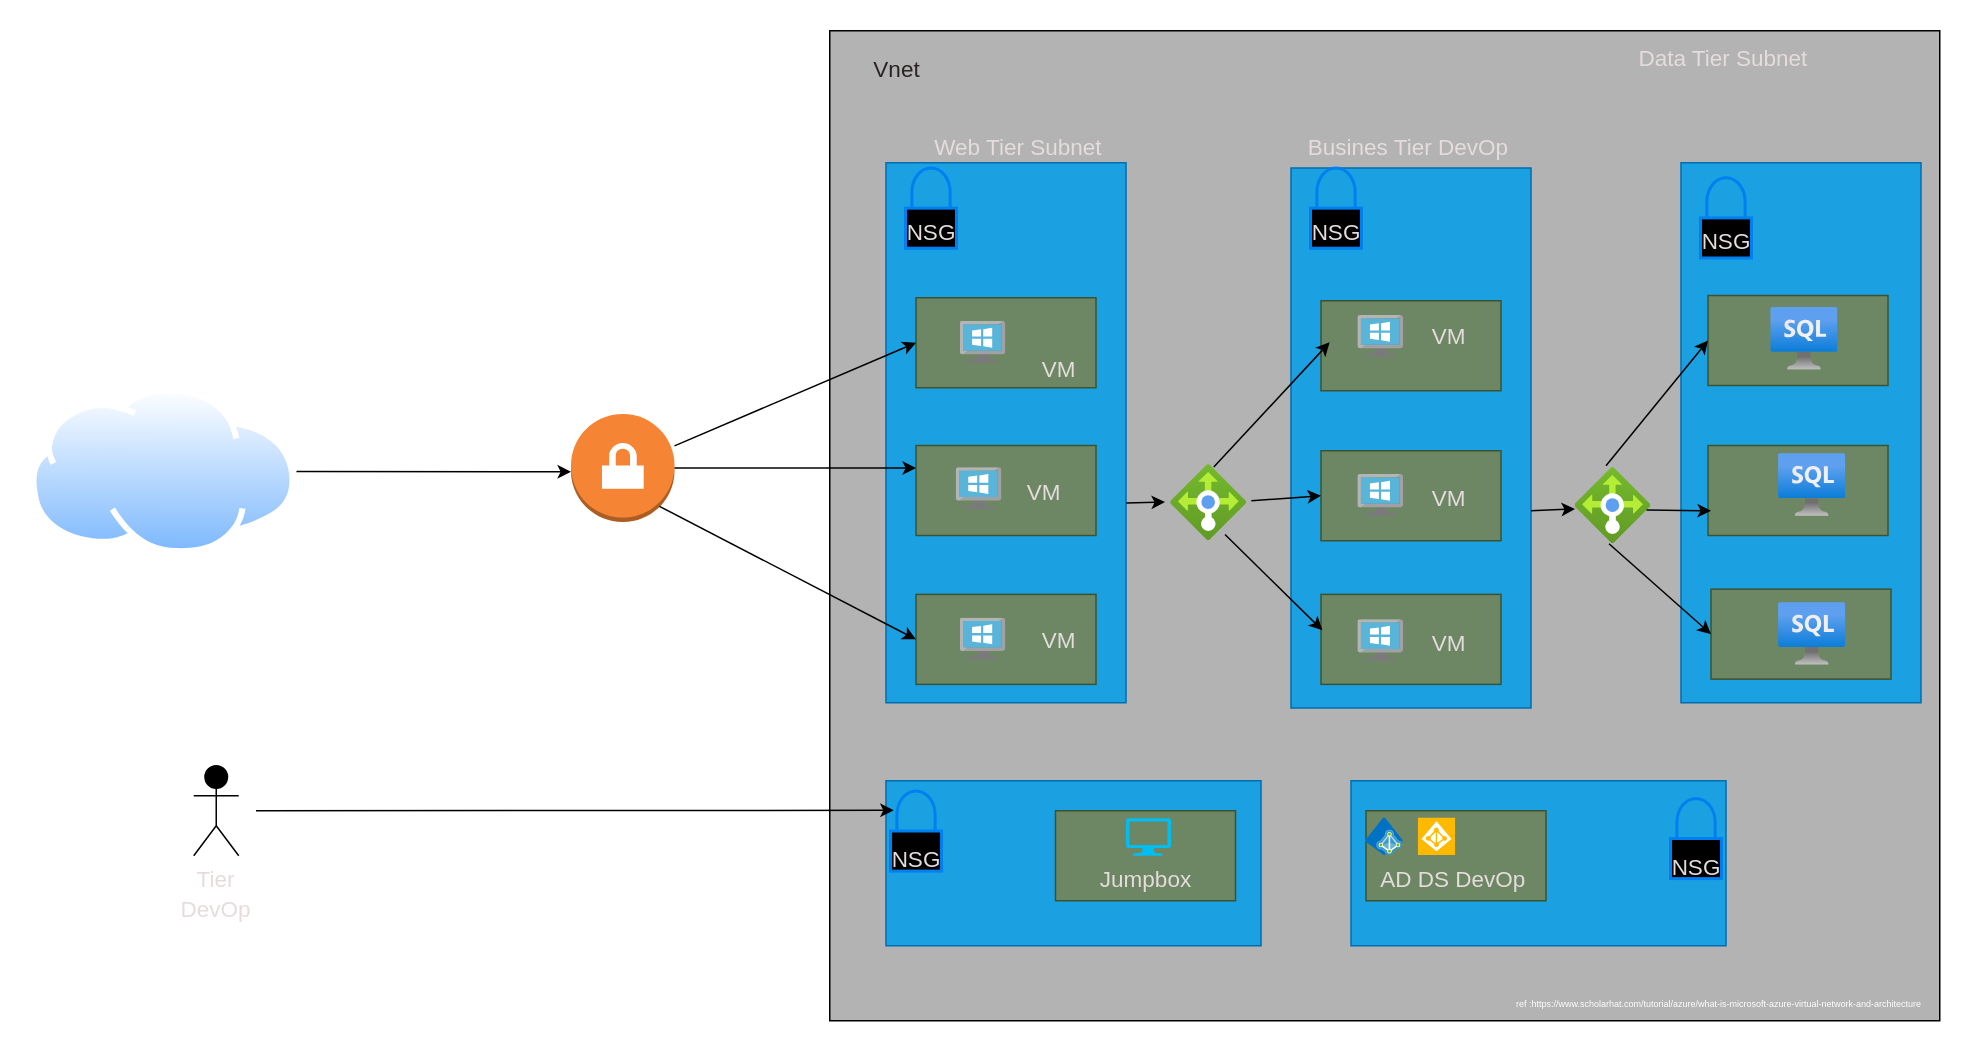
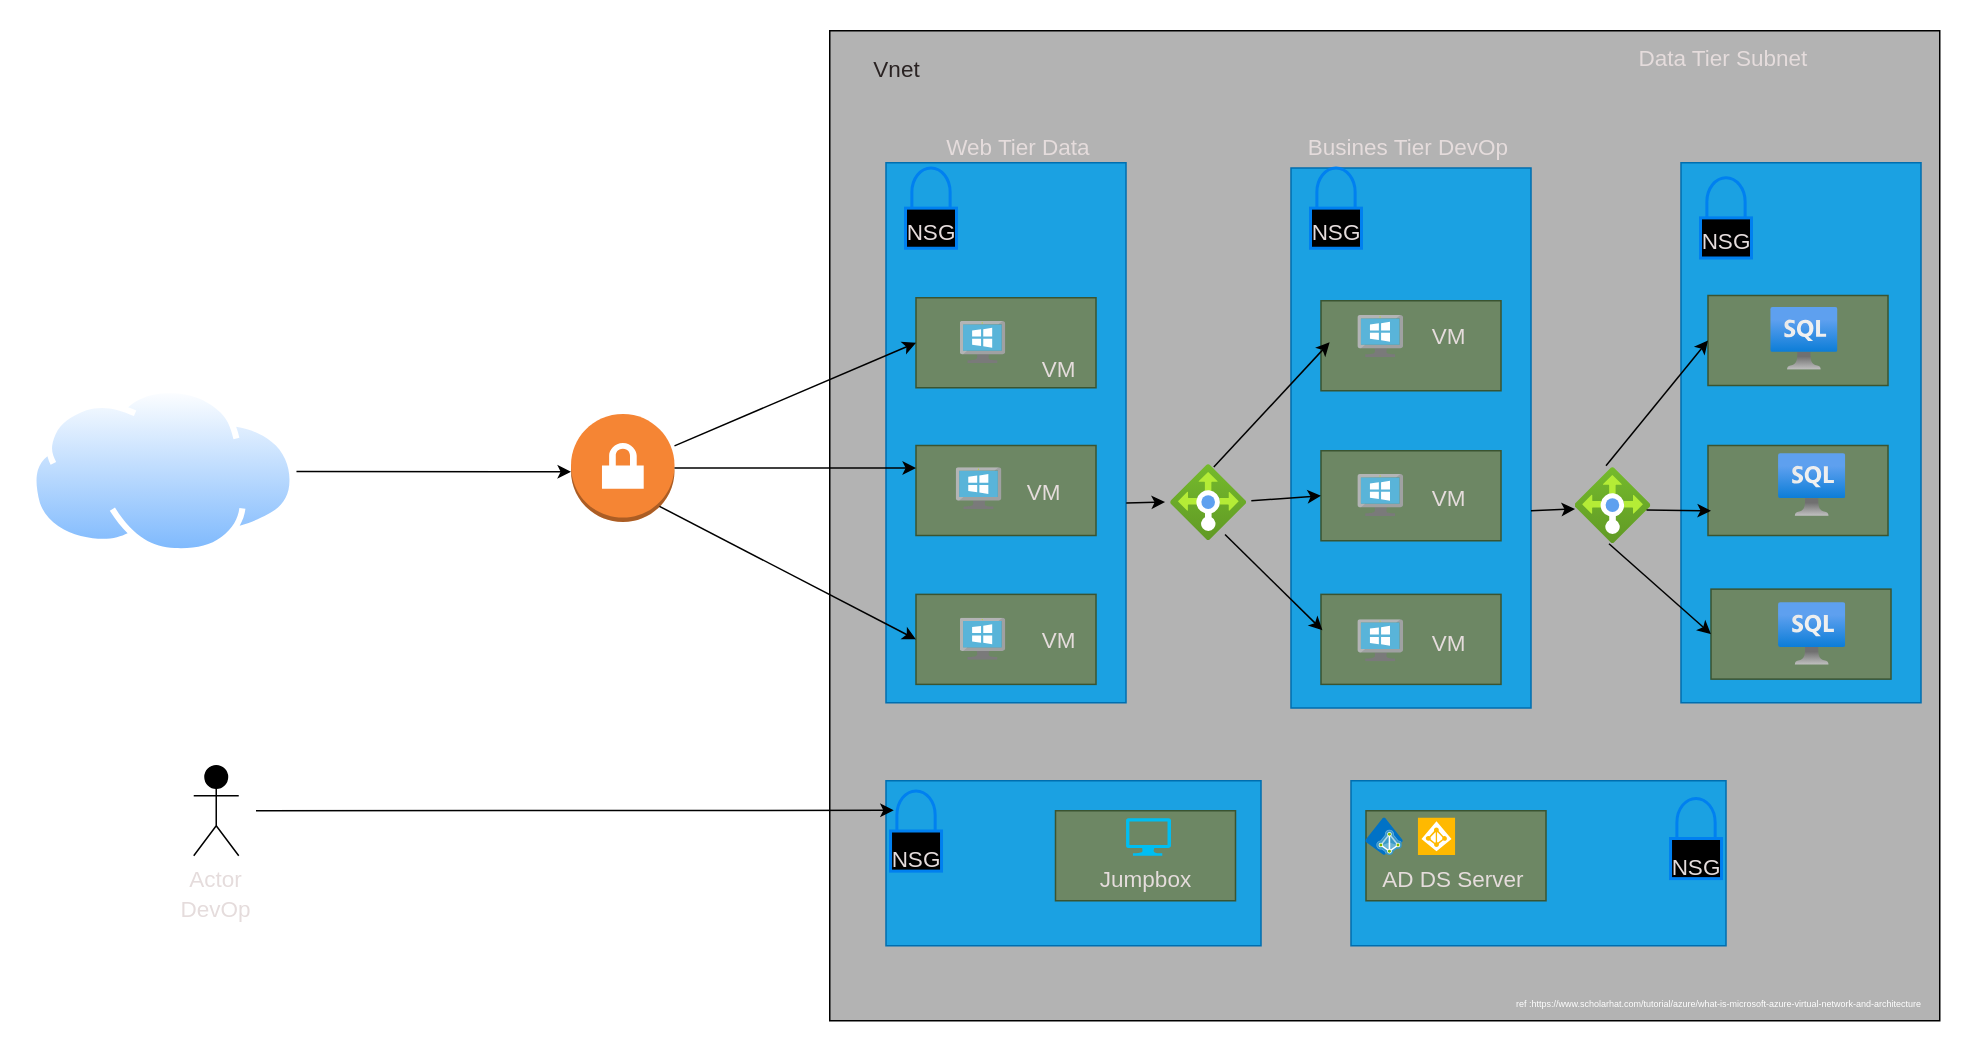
node "Web Tier Subnet": label "Web Tier Subnet" -> "Web Tier Data"
node "AD DS DevOp": label "AD DS DevOp" -> "AD DS Server"
node "Tier": label "Tier" -> "Actor"
